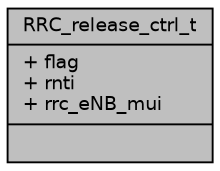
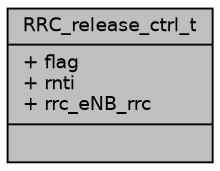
node "RRC_release_ctrl_t": text "+ rrc_eNB_mui" -> "+ rrc_eNB_rrc"
